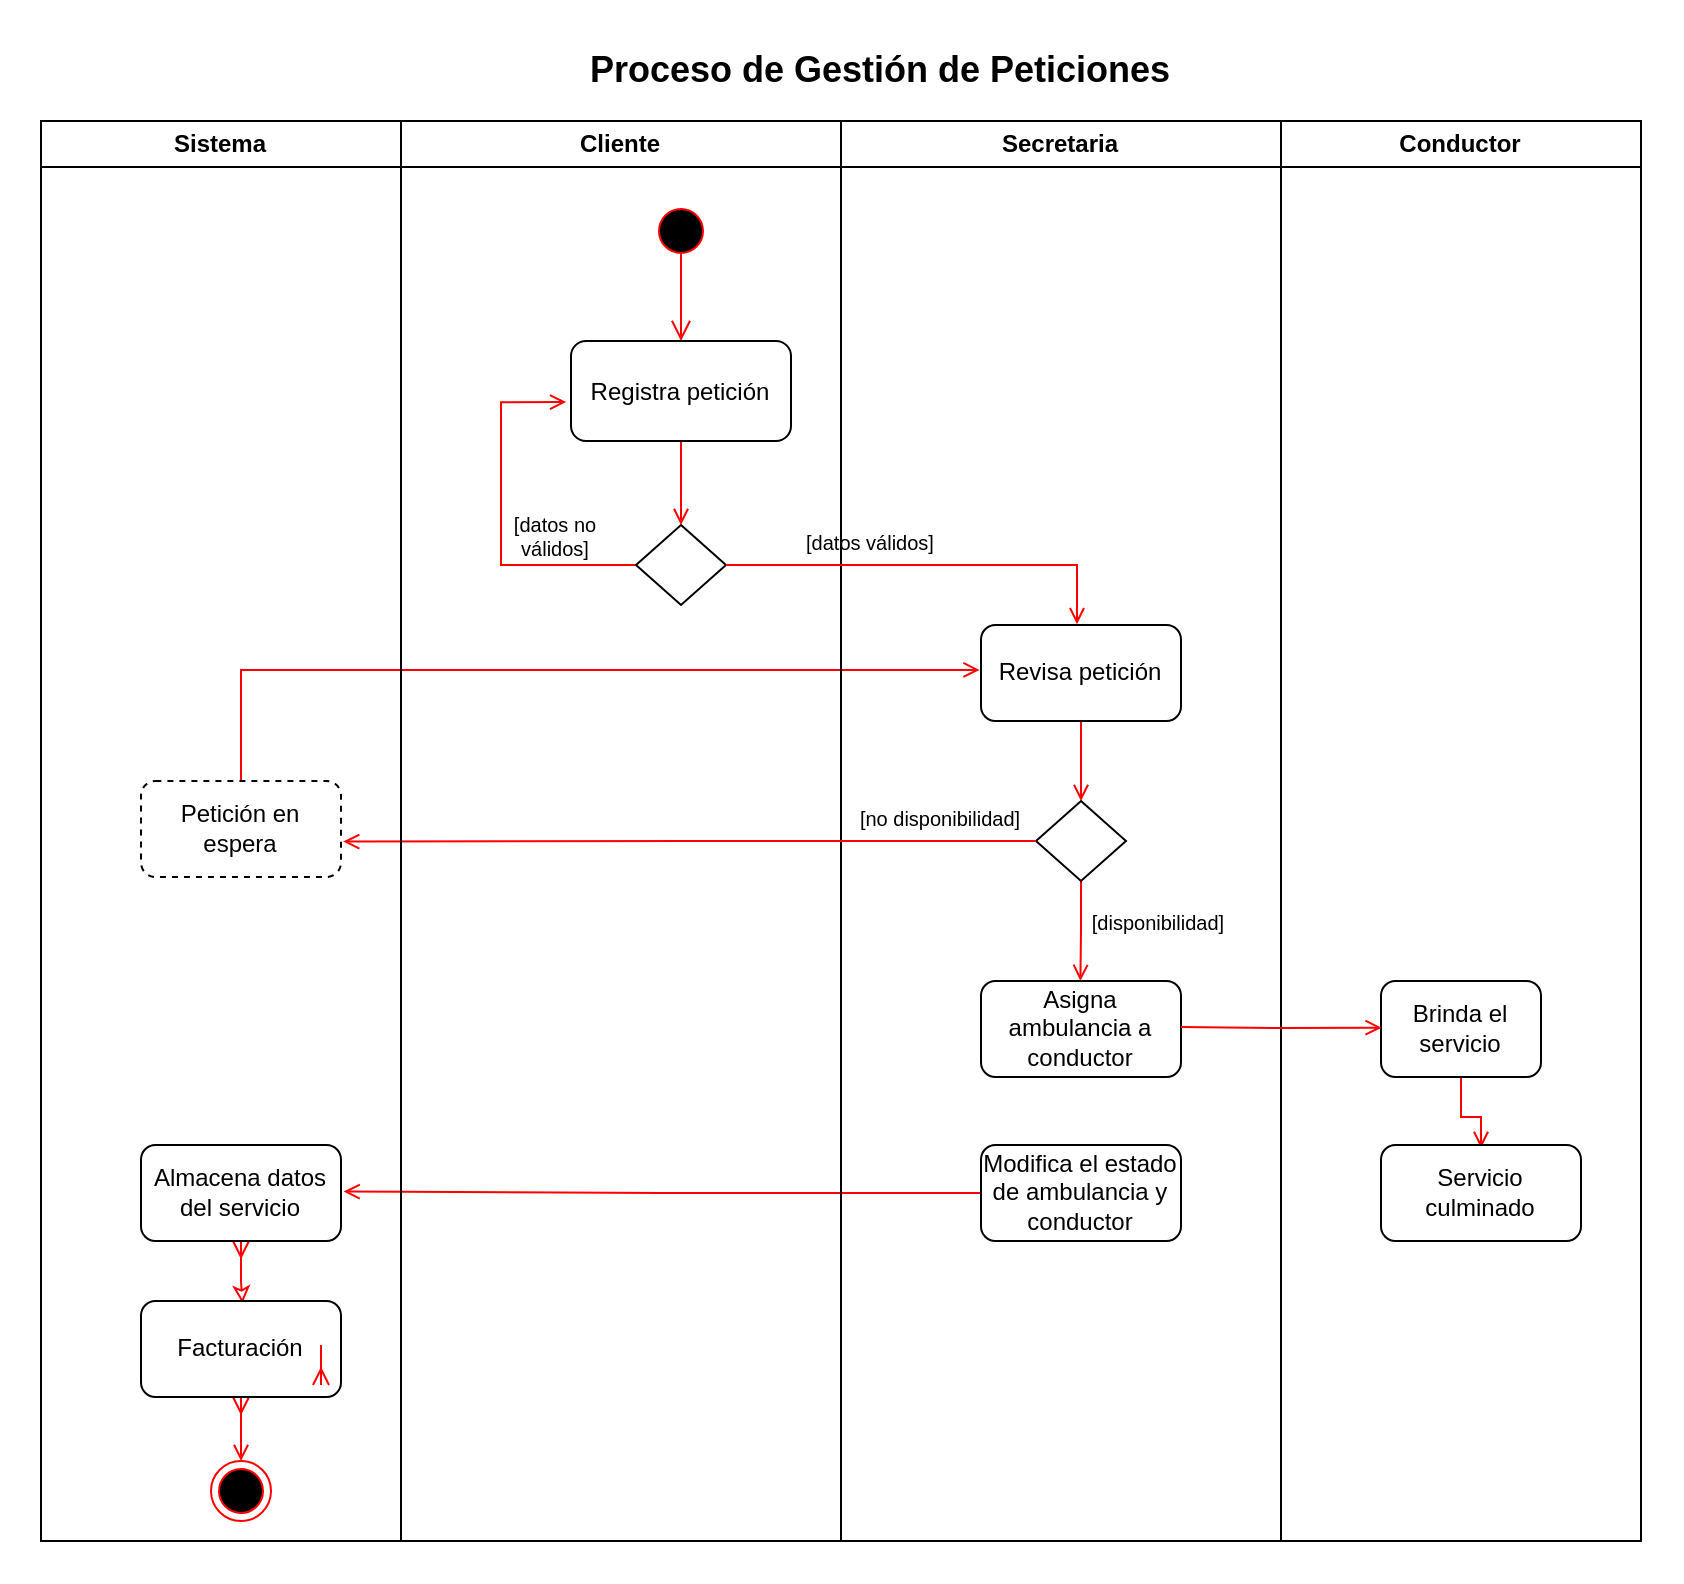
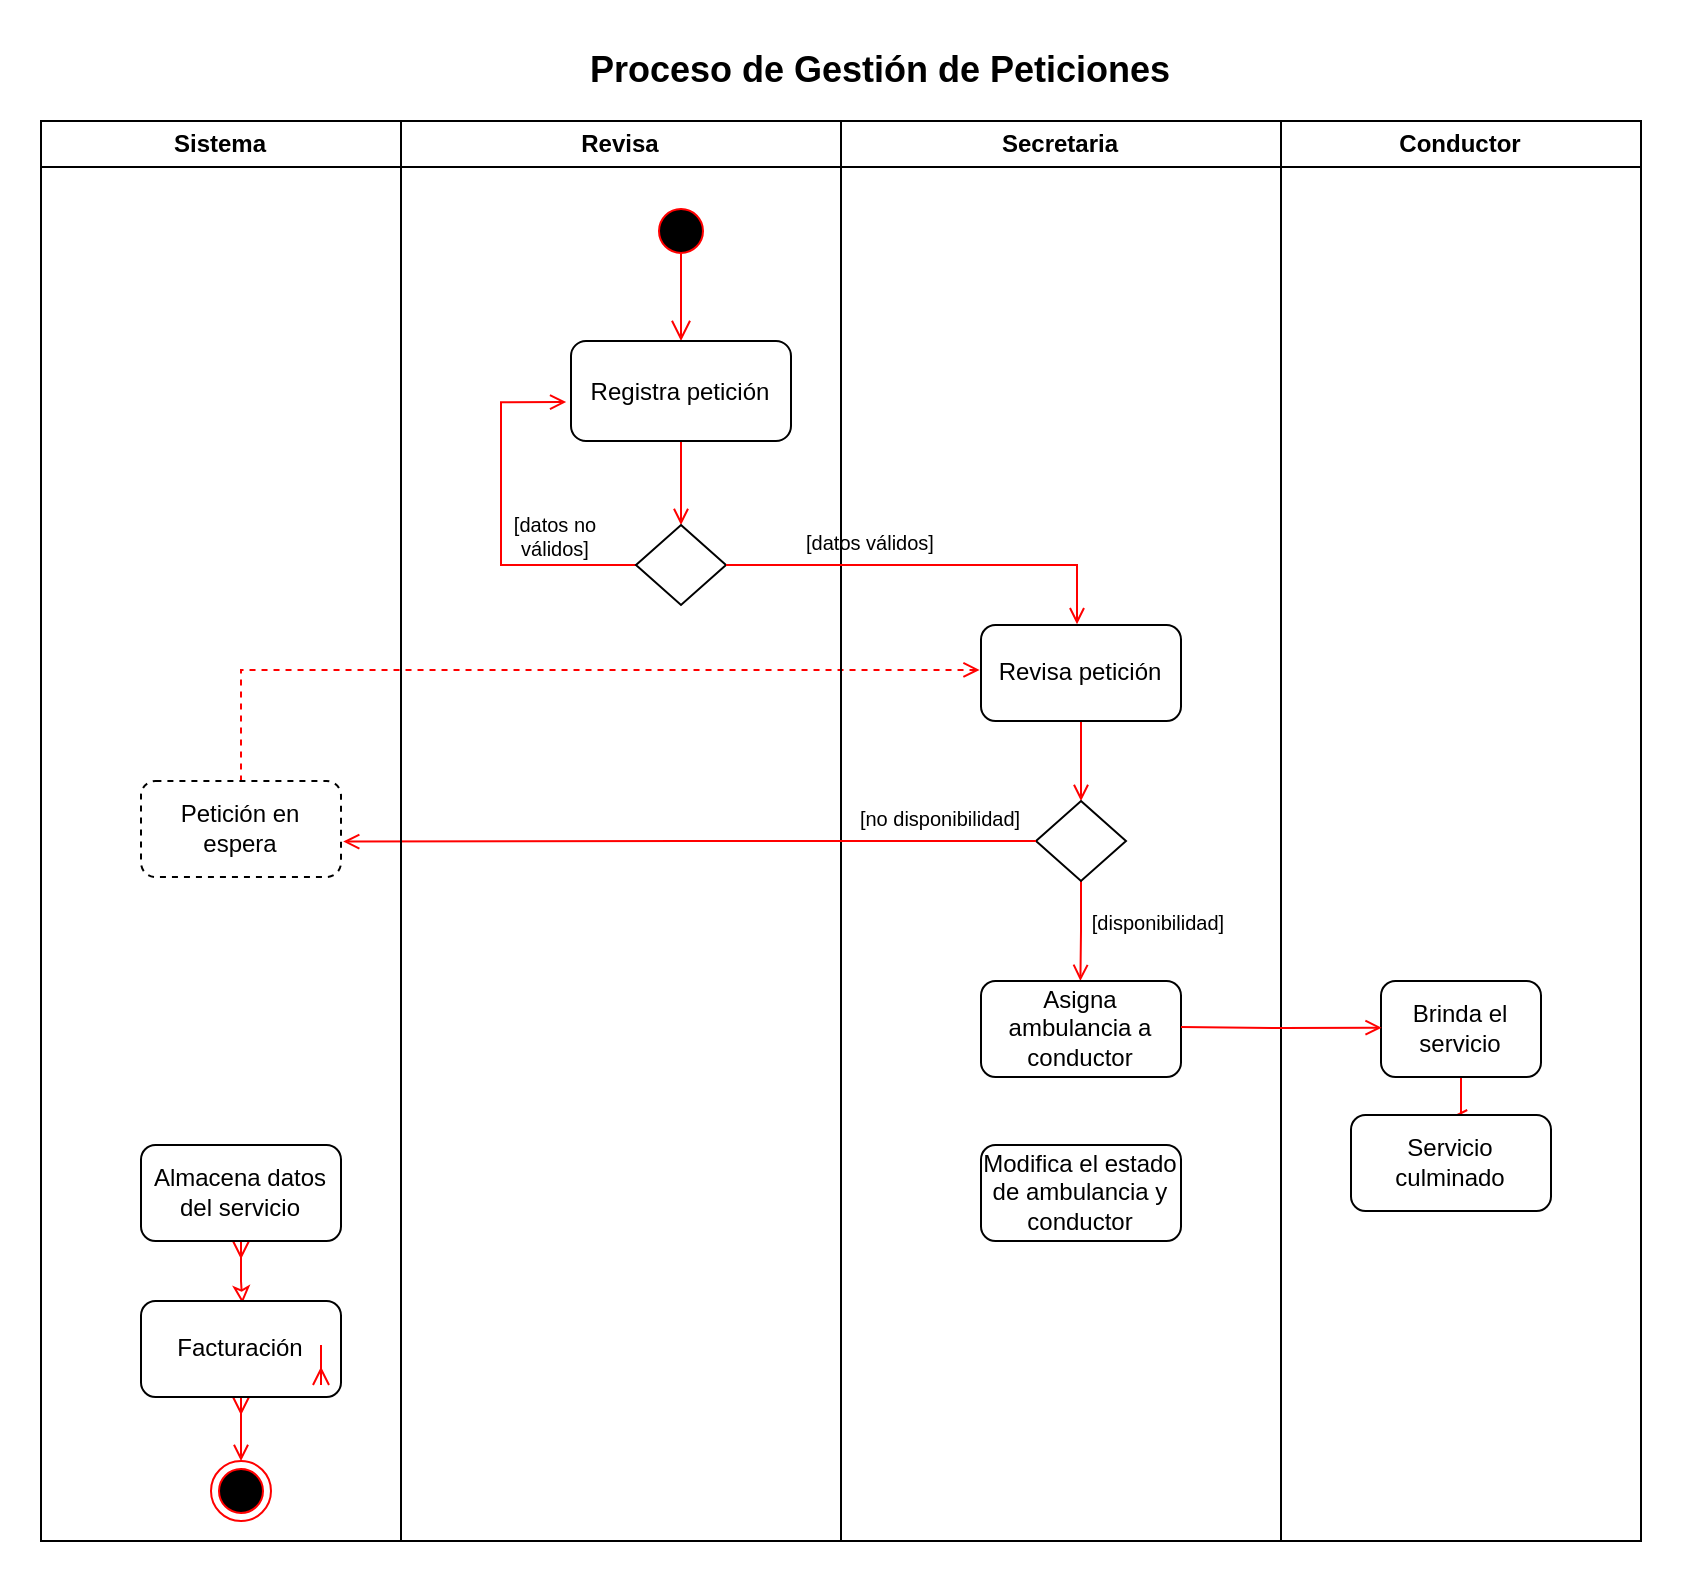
node "Cliente": label "Cliente" -> "Revisa"
edge "Petición en espera" -> "Revisa petición": style solid -> dashed
edge "Modifica el estado de ambulancia y conductor" -> "Almacena datos del servicio": removed
node "Servicio culminado": moved (1481, 1193) -> (1451, 1163)
